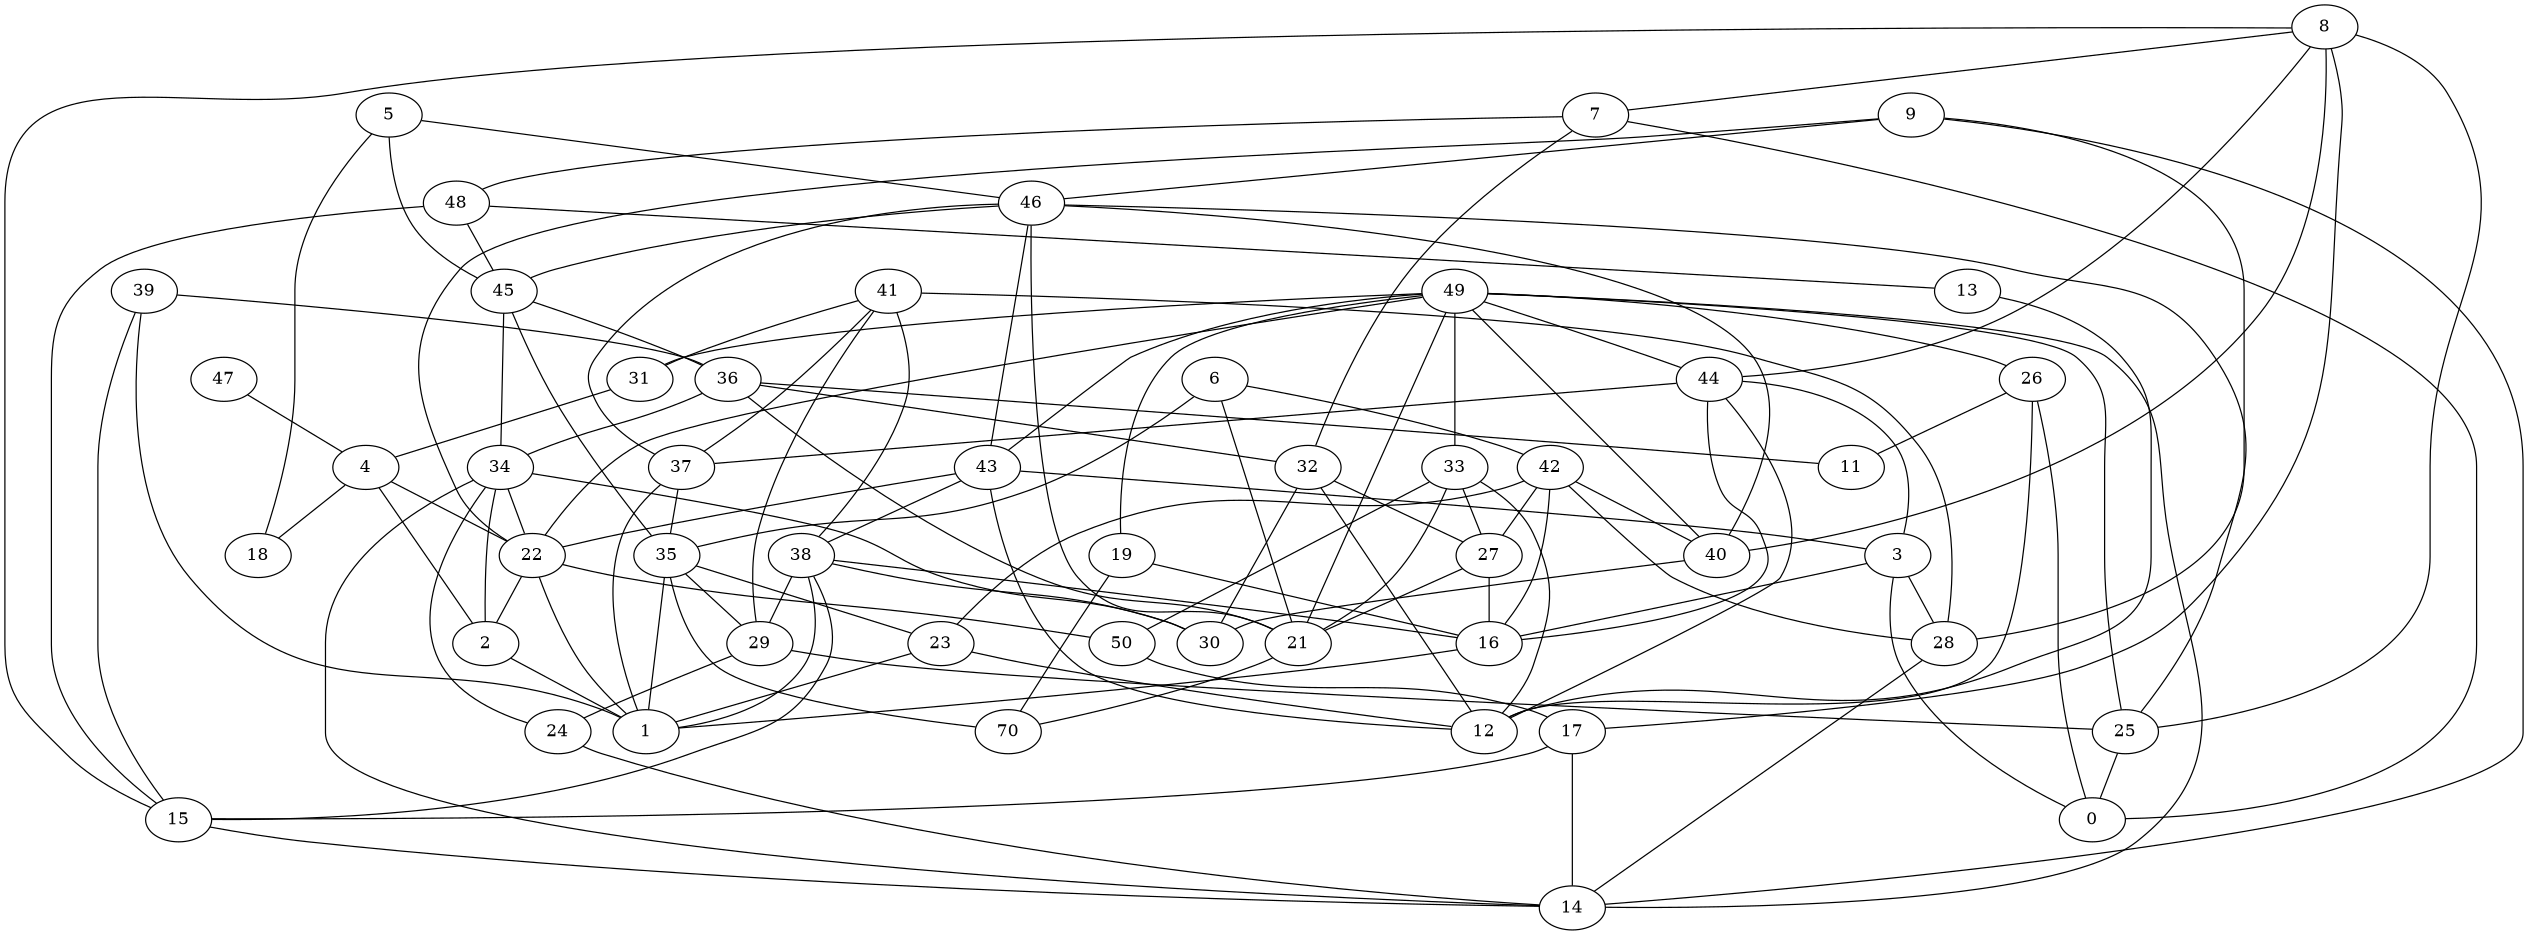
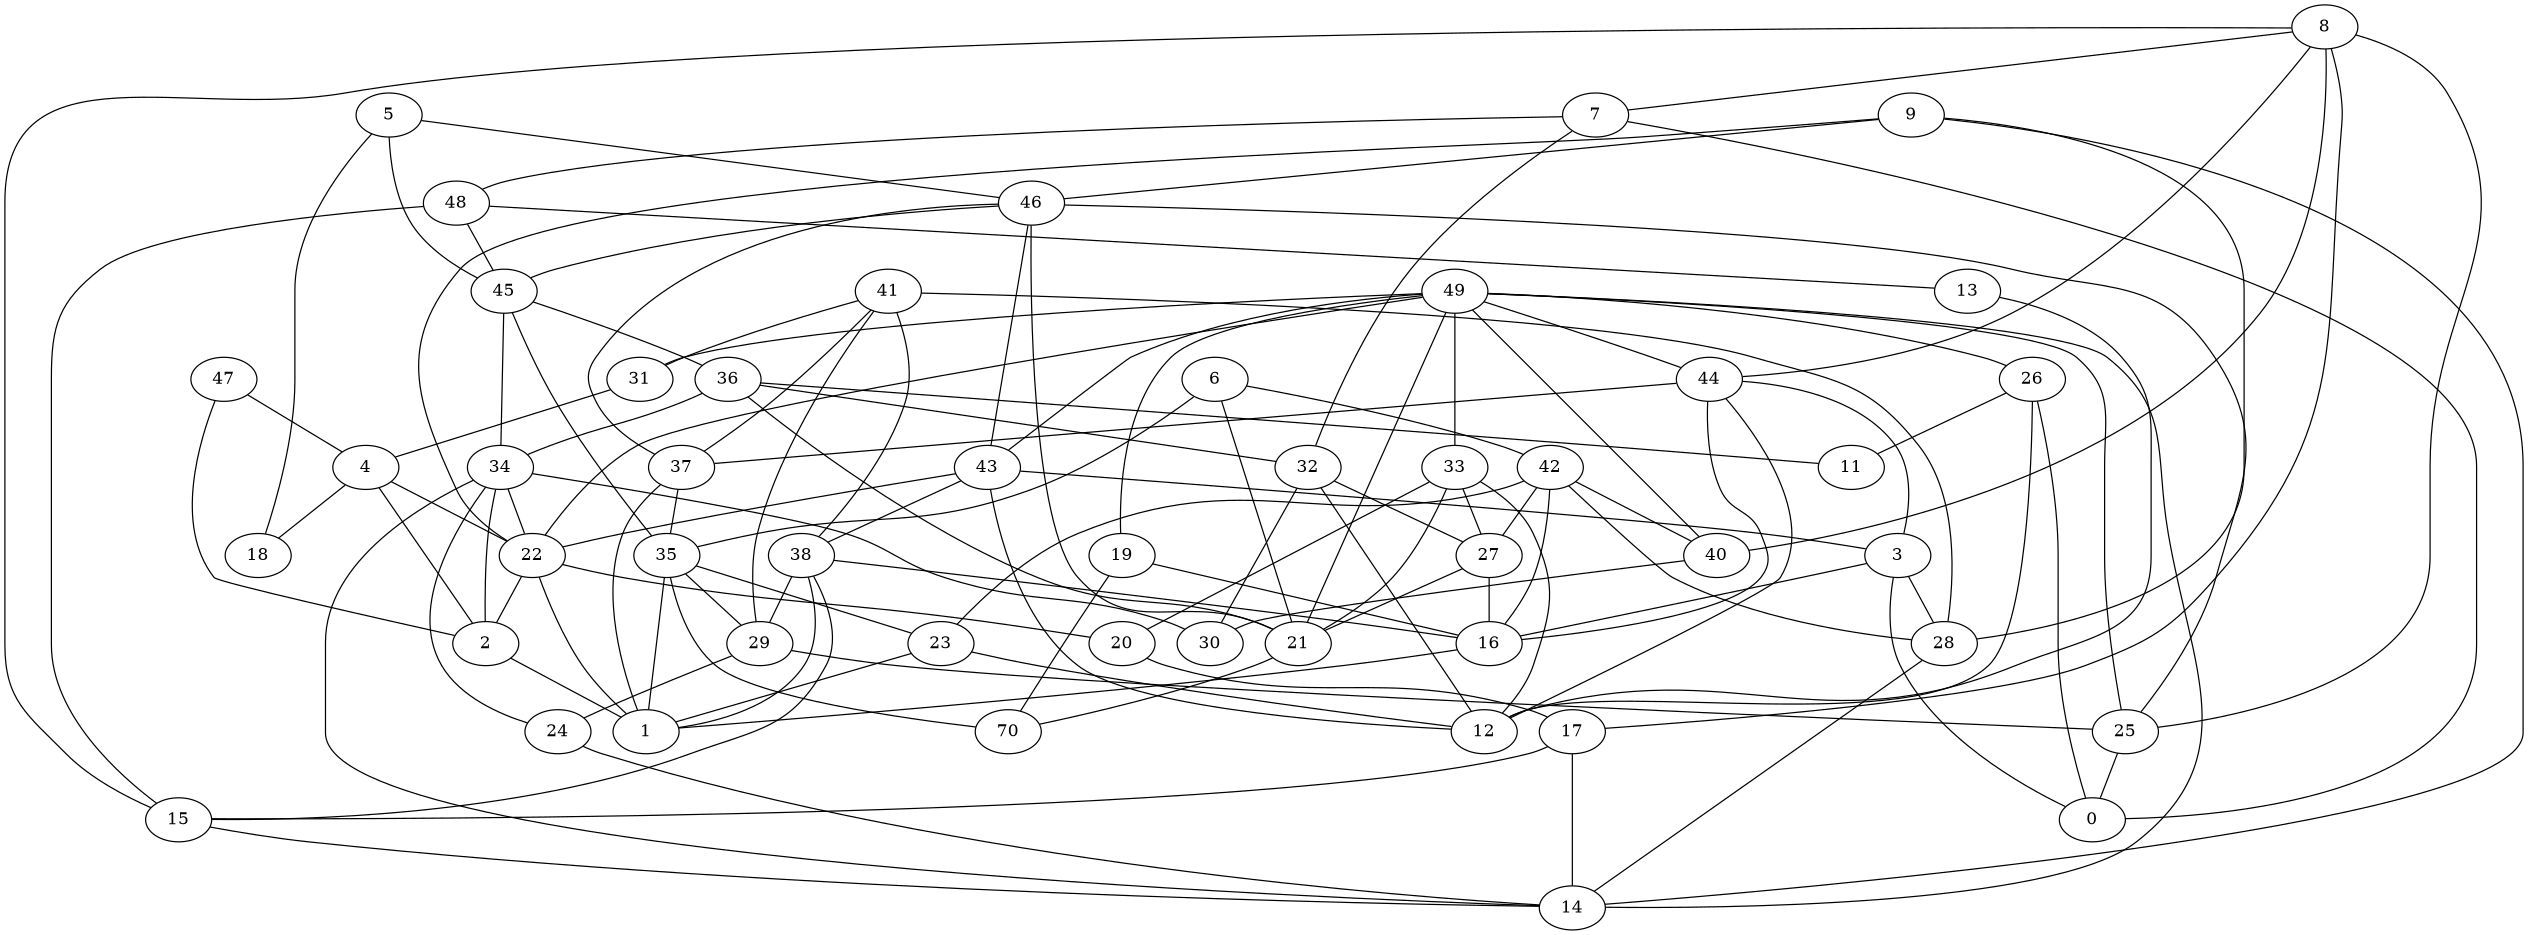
edge "46" -- "40": removed
node "39": removed
edge "38" -- "30": removed
edge "47" -- "2": added
node "50": label "50" -> "20"
